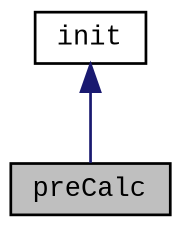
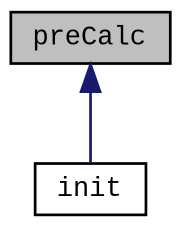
edge "preCalc" -> "init": reversed
